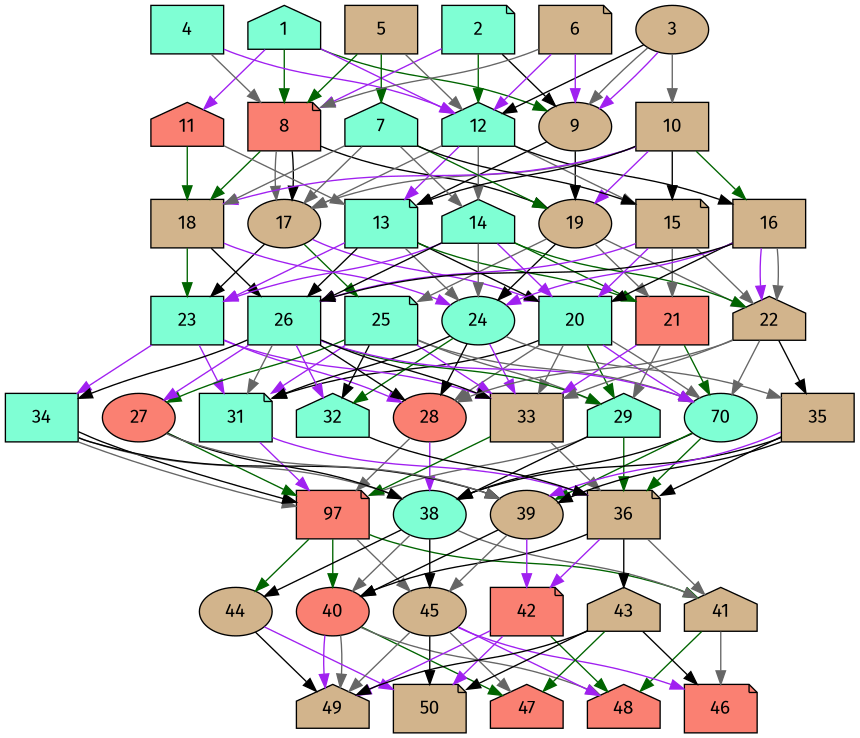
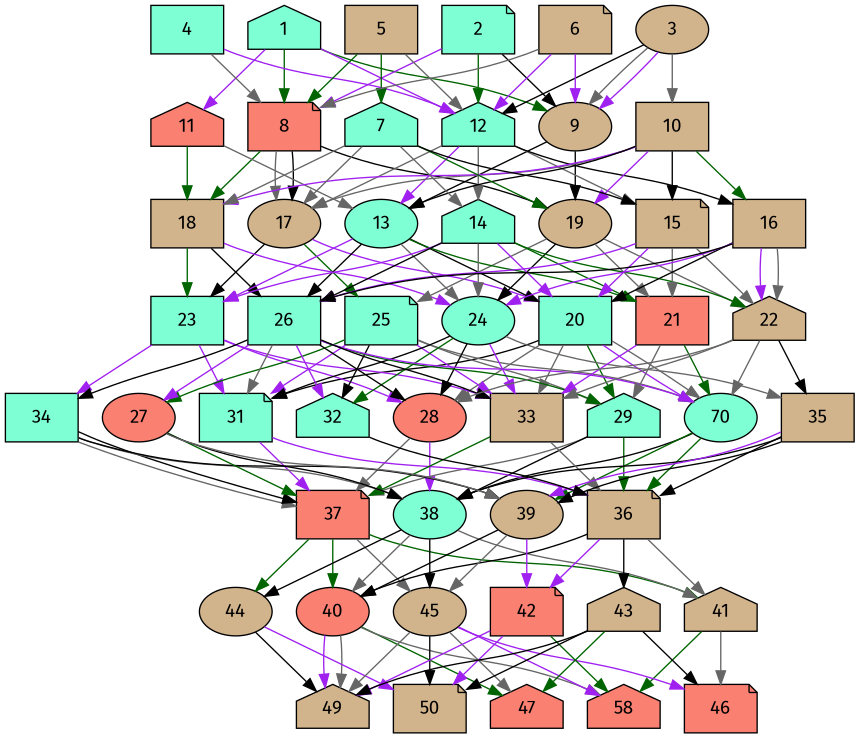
node "13": shape note -> ellipse
node "97": label "97" -> "37"
node "48": label "48" -> "58"
